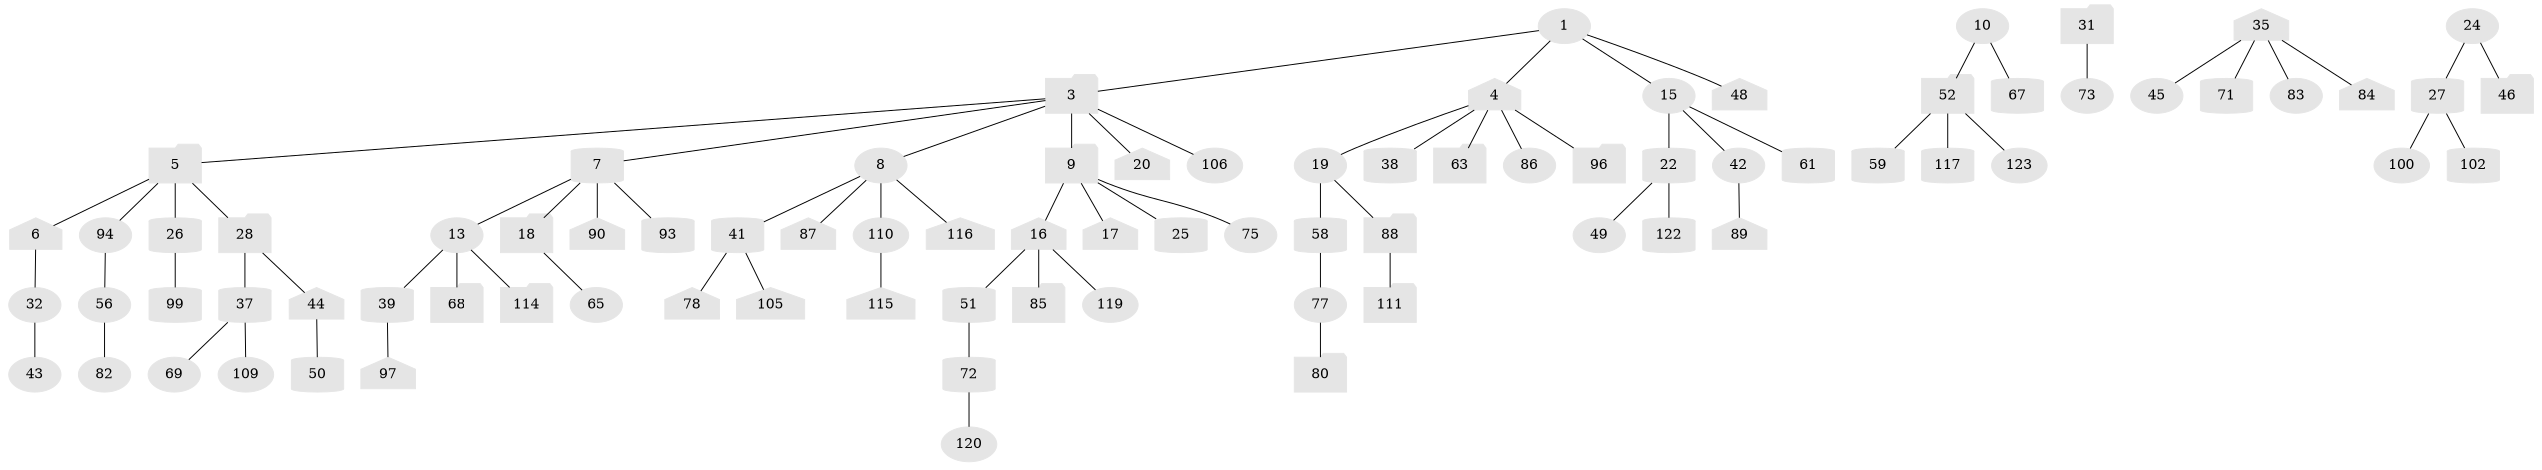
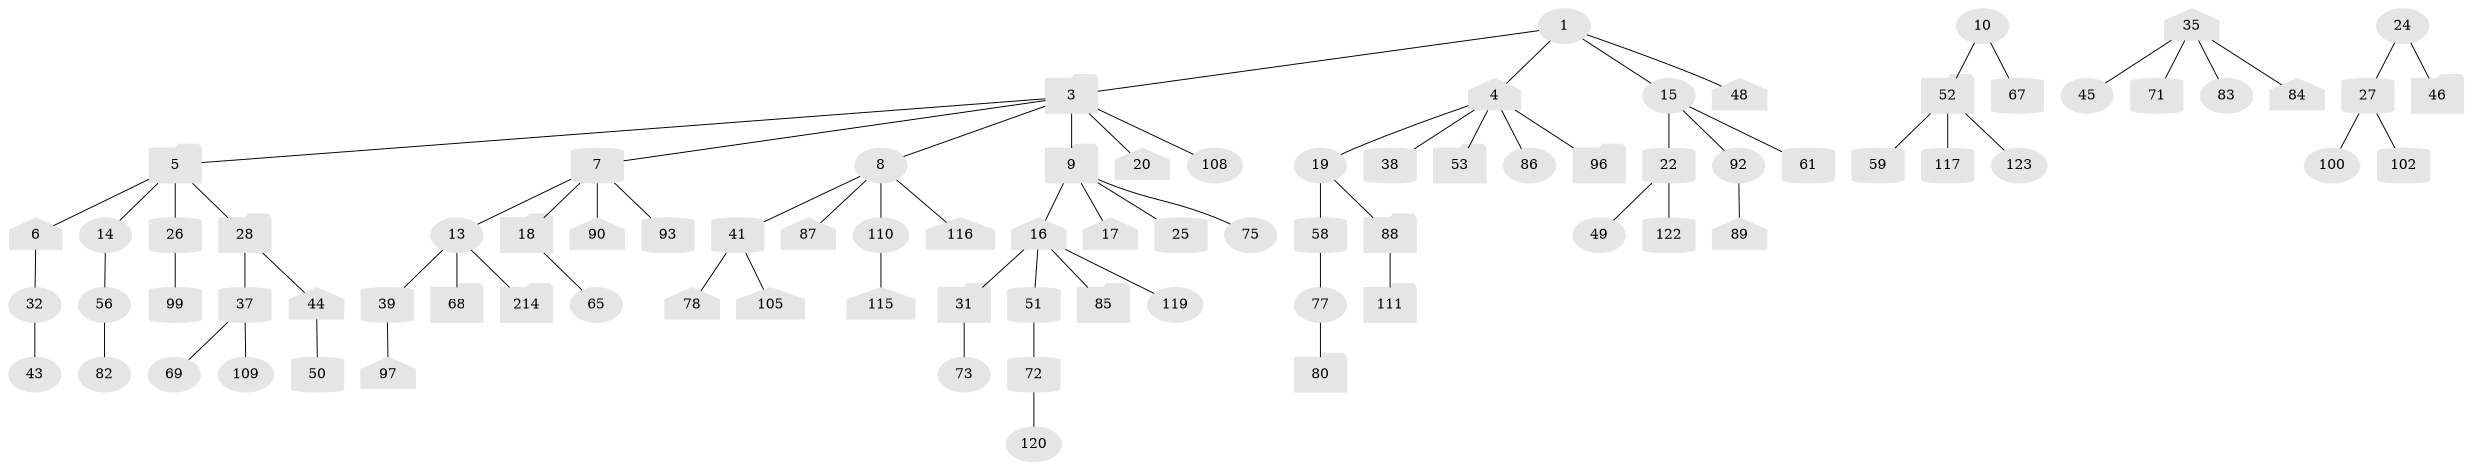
node "106": label "106" -> "108"
node "63": label "63" -> "53"
node "42": label "42" -> "92"
node "94": label "94" -> "14"
edge "16" -- "31": added
node "114": label "114" -> "214"
